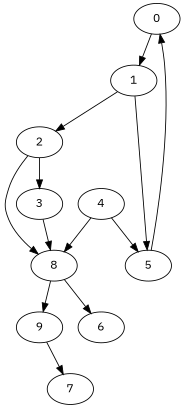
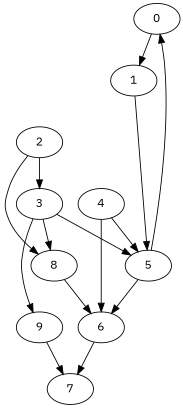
edge "1" -> "2": removed
edge "4" -> "8": now "4" -> "6"
edge "3" -> "5": added
edge "8" -> "9": now "3" -> "9"
edge "5" -> "6": added
edge "6" -> "7": added
